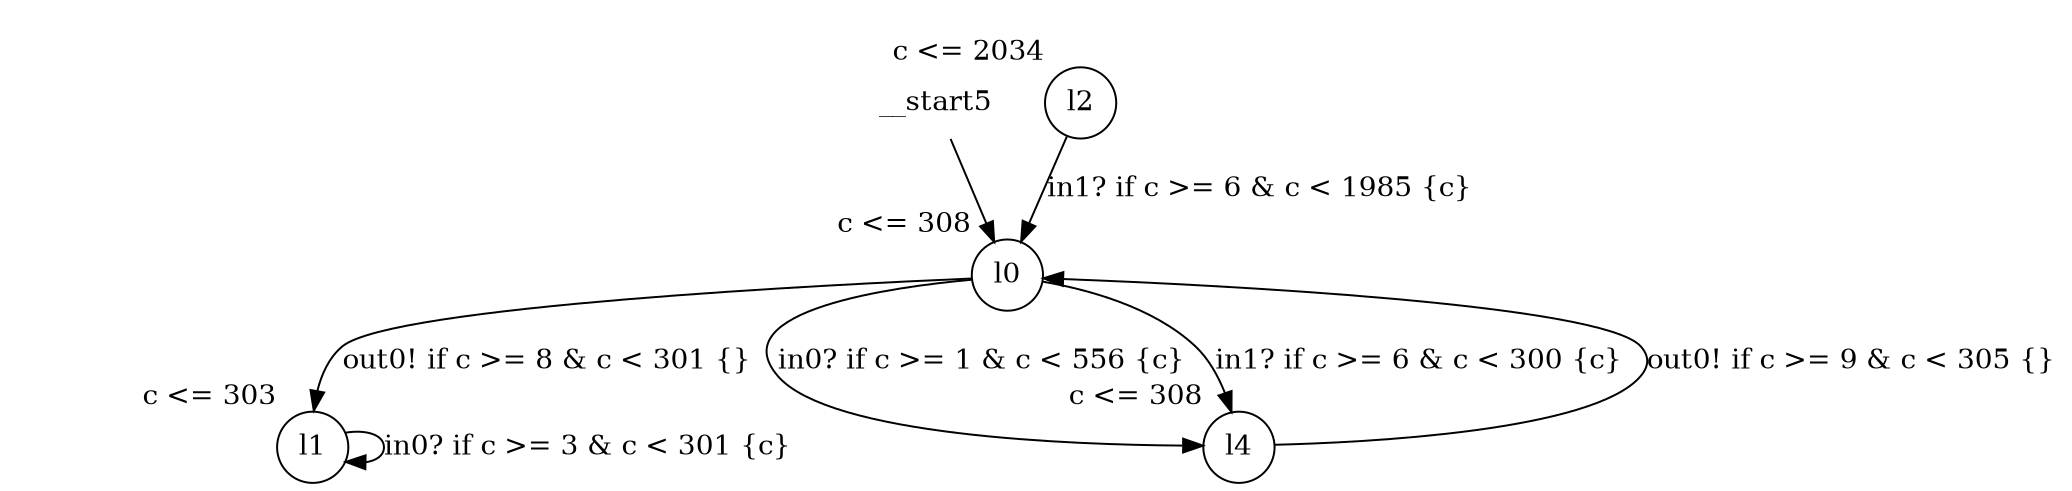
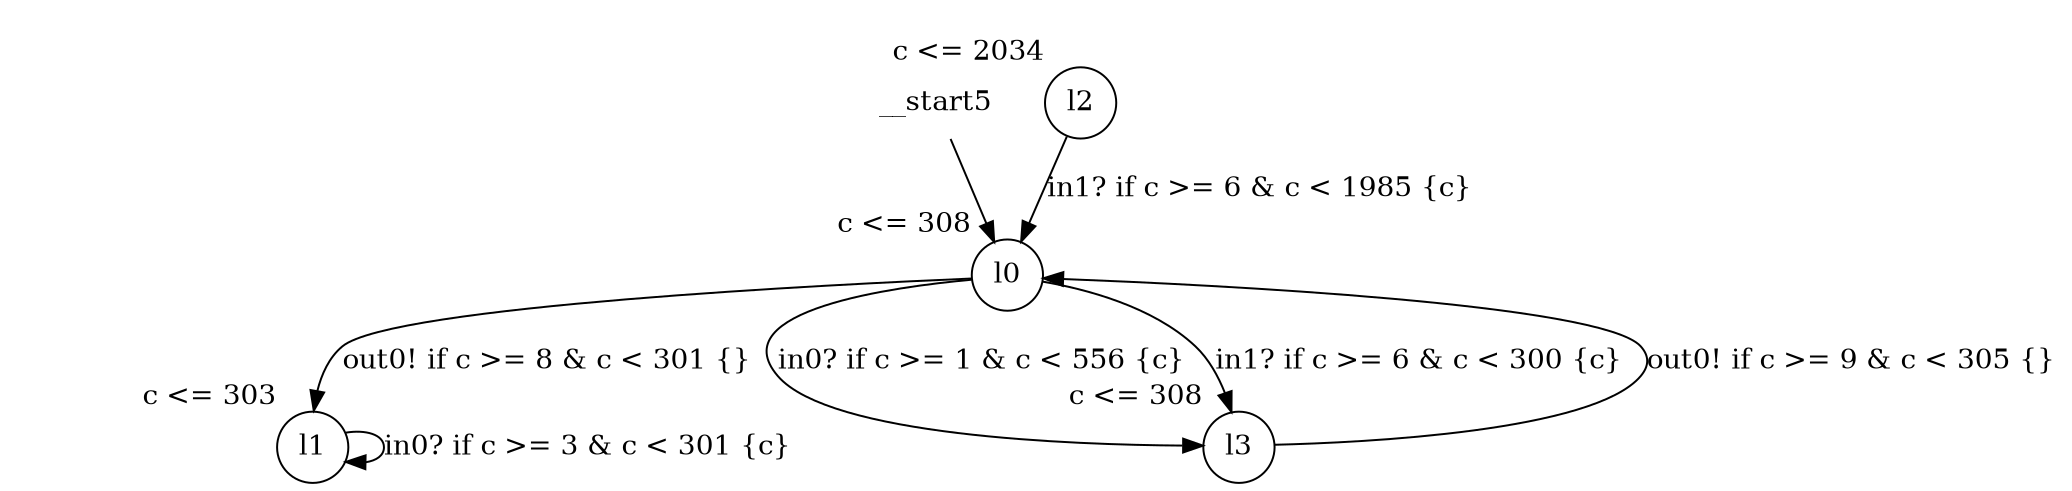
node "l4 c <= 308": label "l4 c <= 308" -> "l3 c <= 308"
